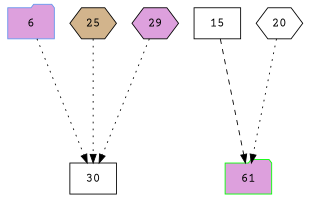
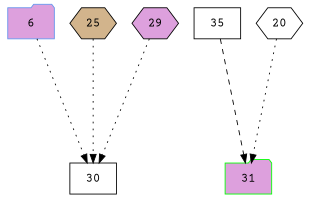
node "15": label "15" -> "35"
node "61": label "61" -> "31"
